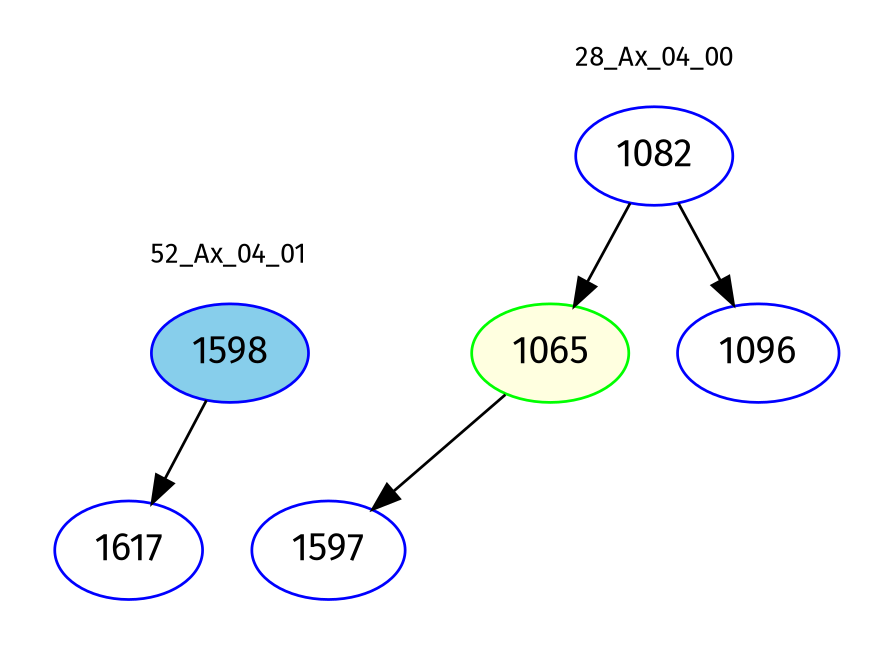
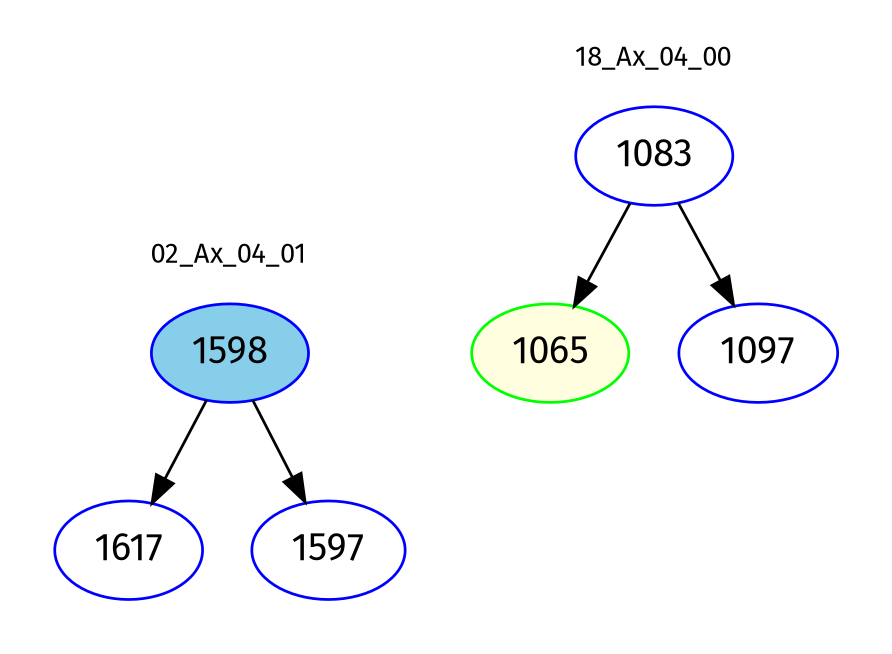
cluster "28_Ax_04_00": label "28_Ax_04_00" -> "18_Ax_04_00"
node "1082": label "1082" -> "1083"
cluster "52_Ax_04_01": label "52_Ax_04_01" -> "02_Ax_04_01"
node "1096": label "1096" -> "1097"
edge "1065" -> "1597": now "1598" -> "1597"
